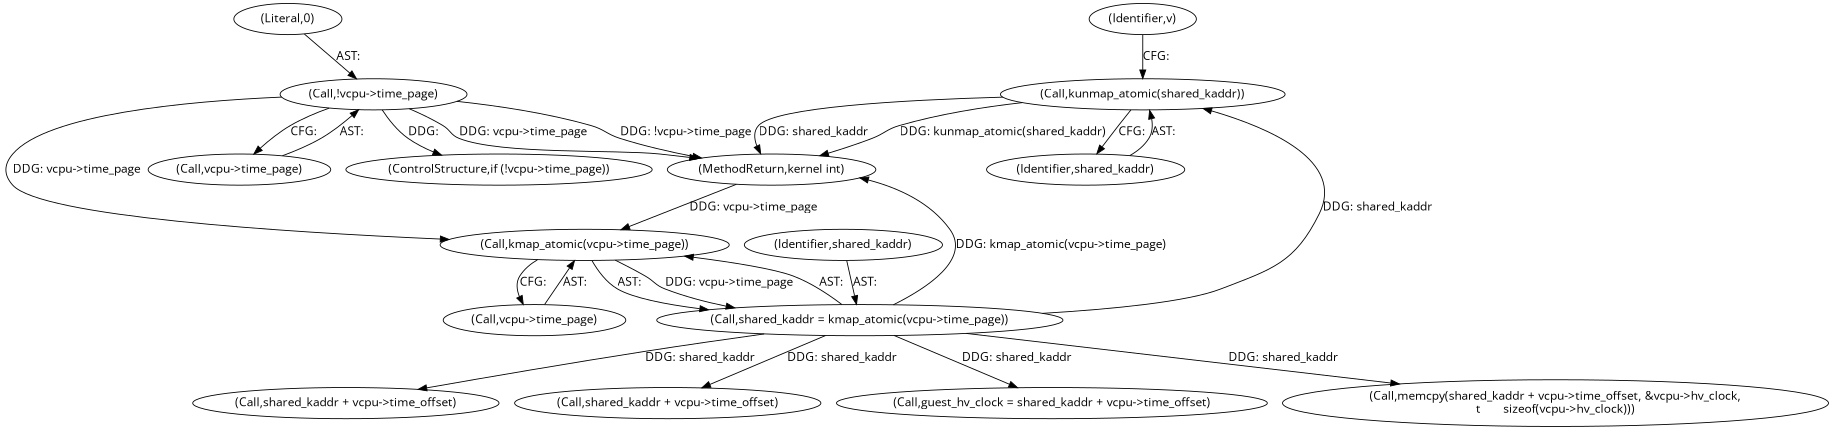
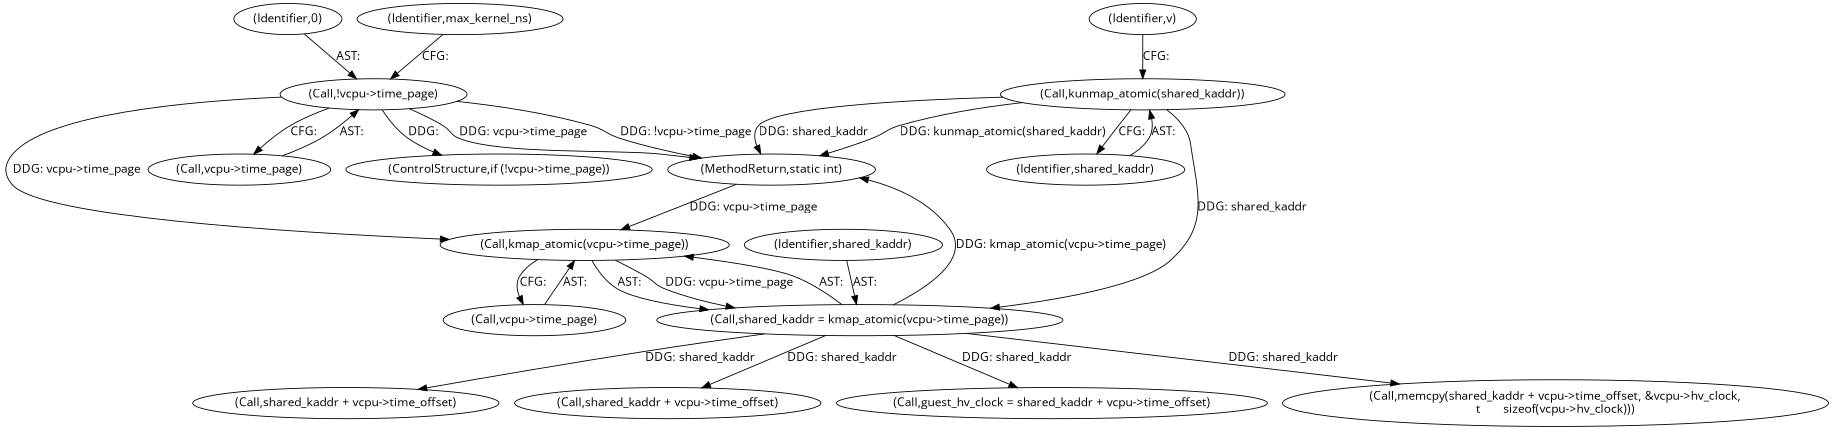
node "(Literal,0)": label "(Literal,0)" -> "(Identifier,0)"
node "(Identifier,max_kernel_ns)": added
node "(MethodReturn,kernel int)": label "(MethodReturn,kernel int)" -> "(MethodReturn,static int)"
edge "(Call,shared_kaddr = kmap_atomic(vcpu->time_page))" -> "(Call,kunmap_atomic(shared_kaddr))": reversed
